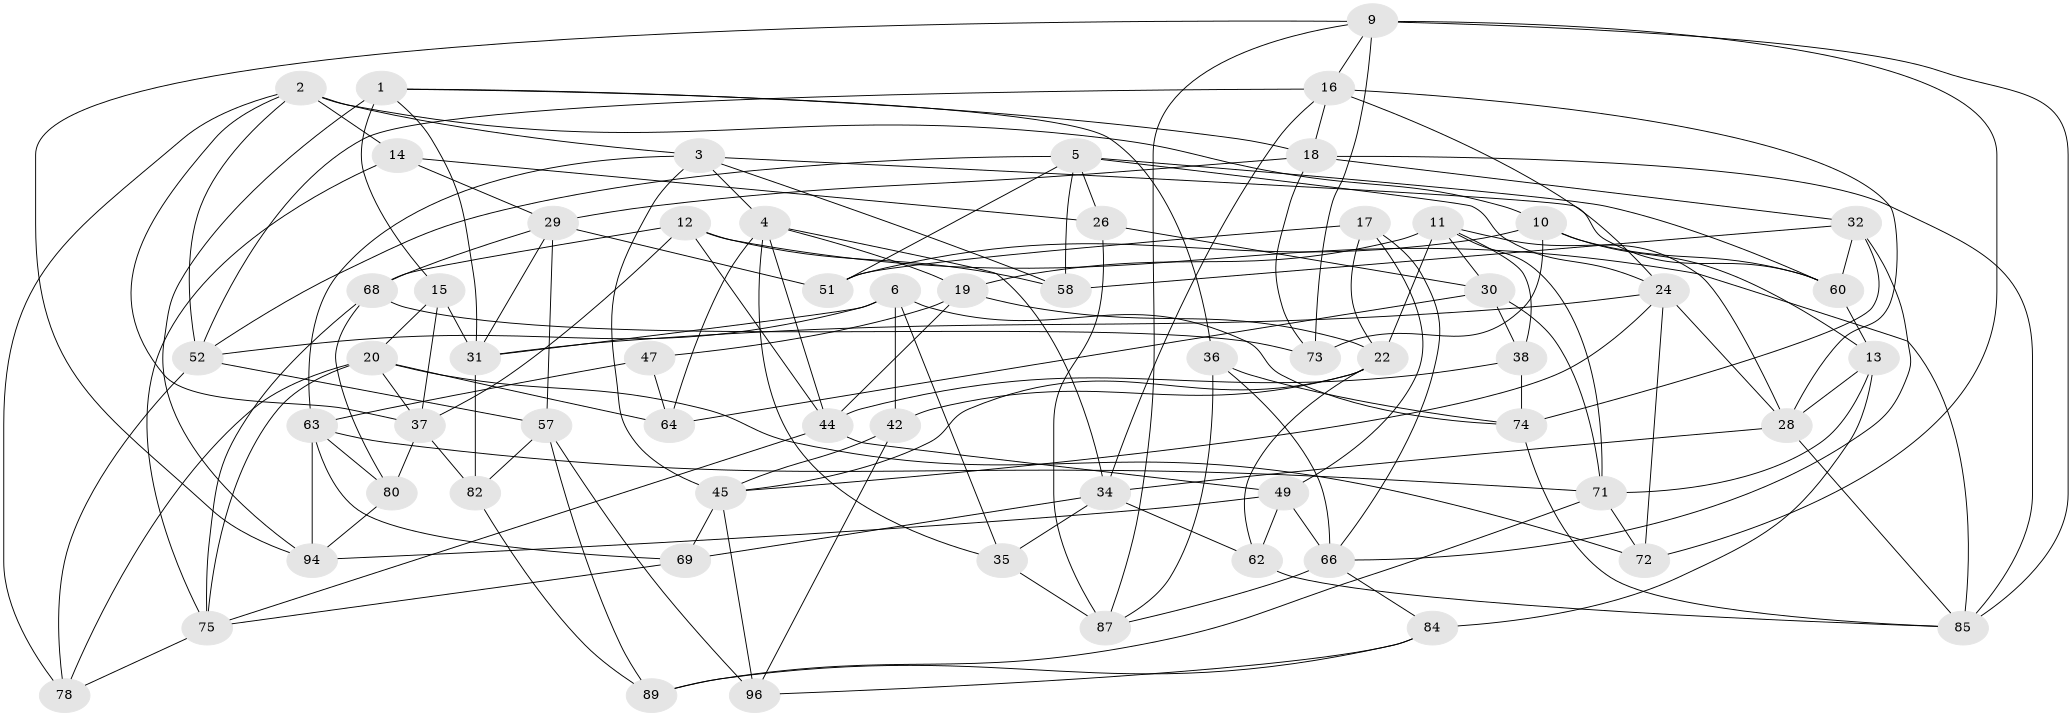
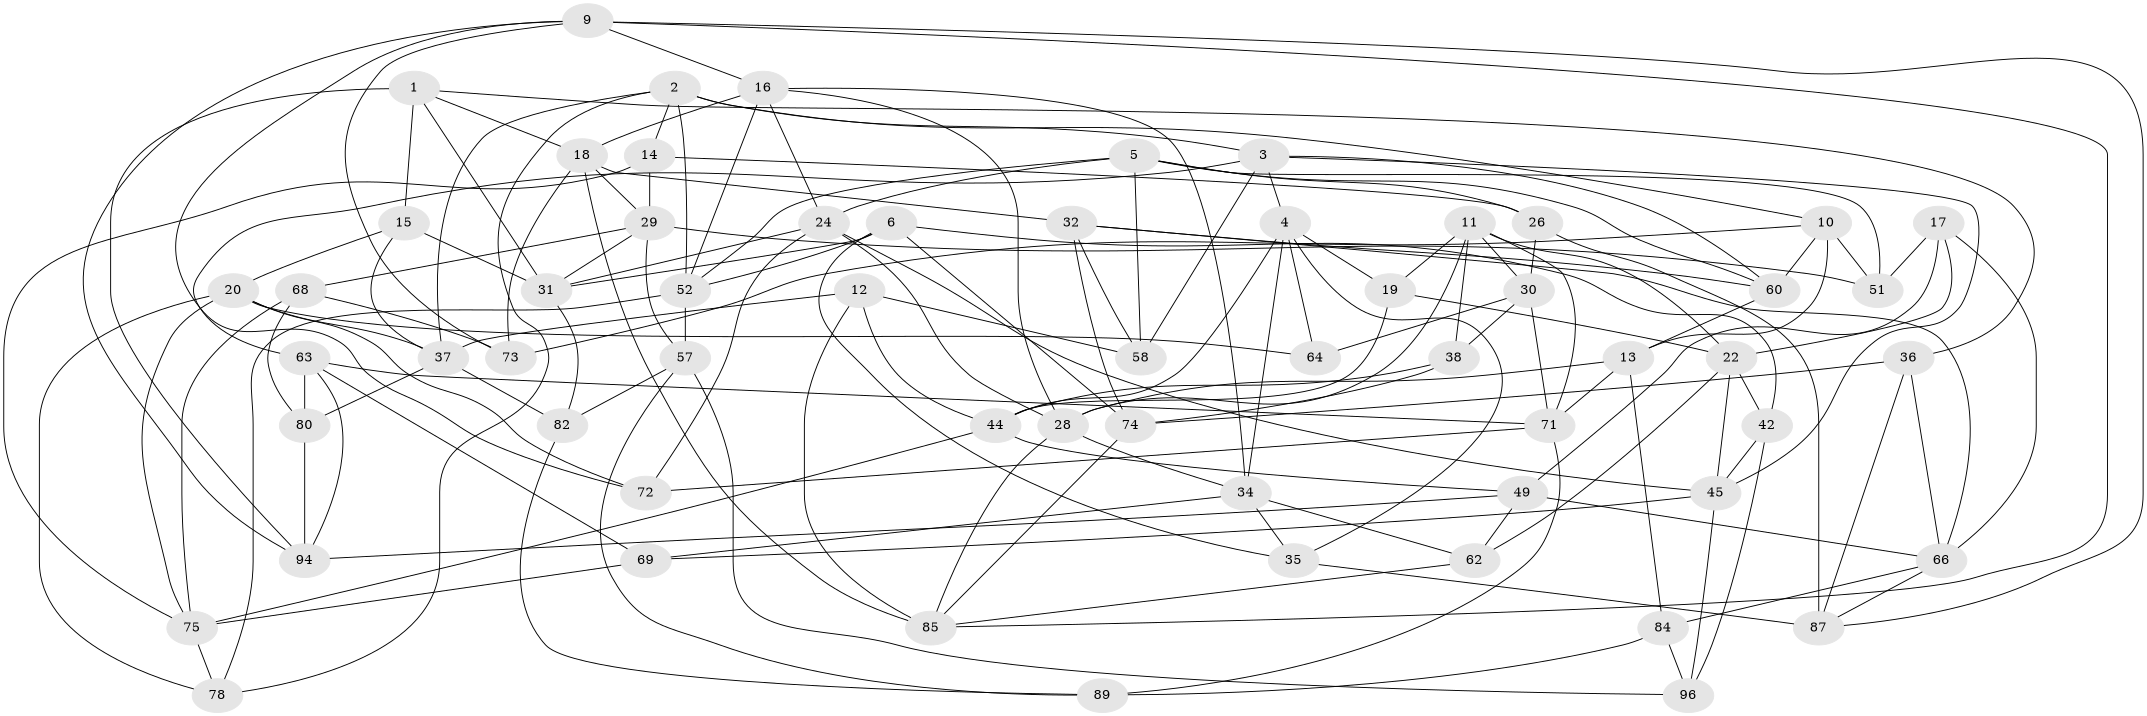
edge "12" -- "68": removed
node "47": removed
